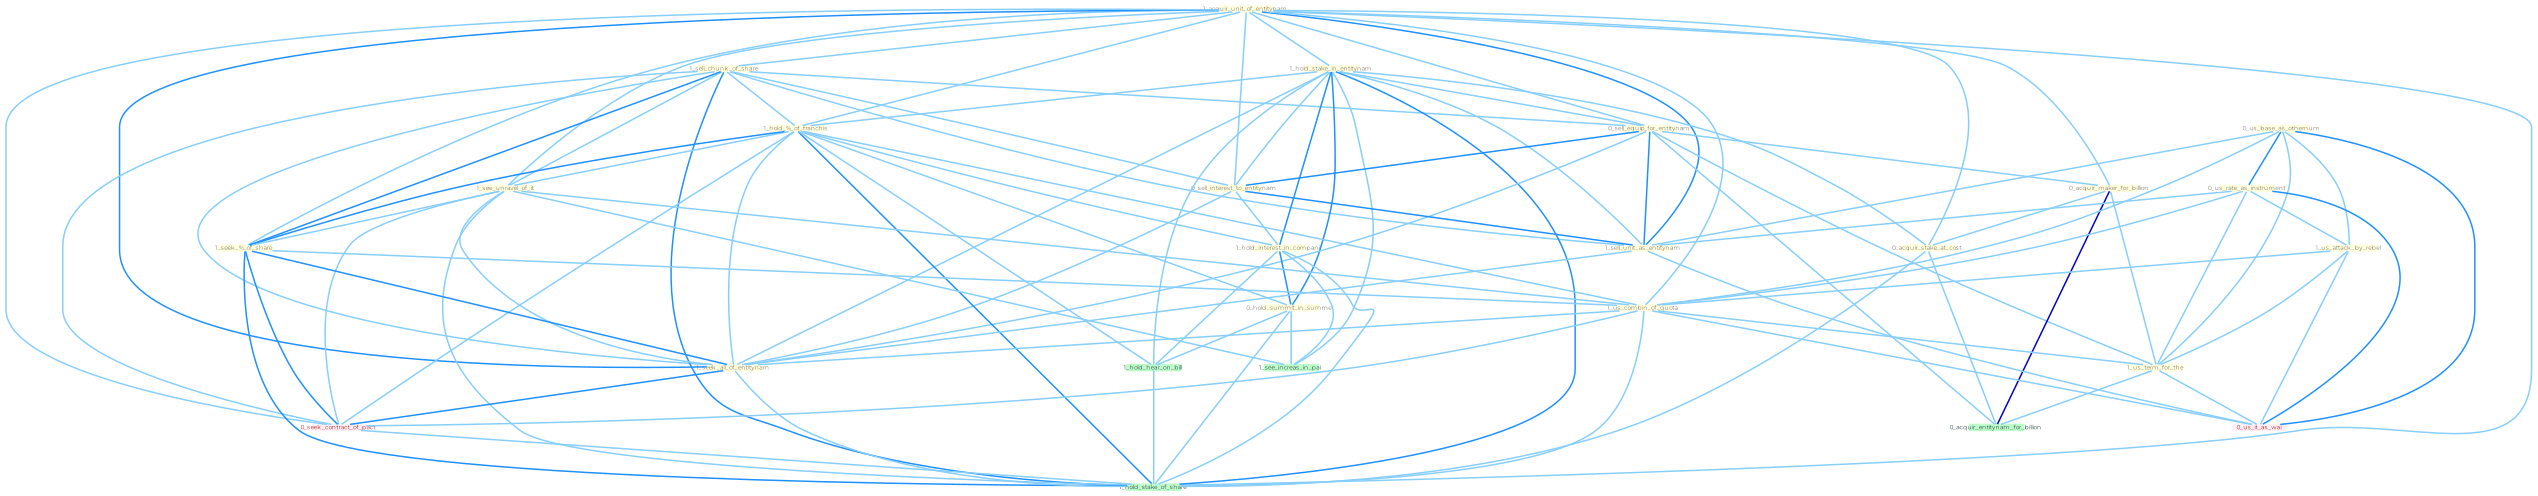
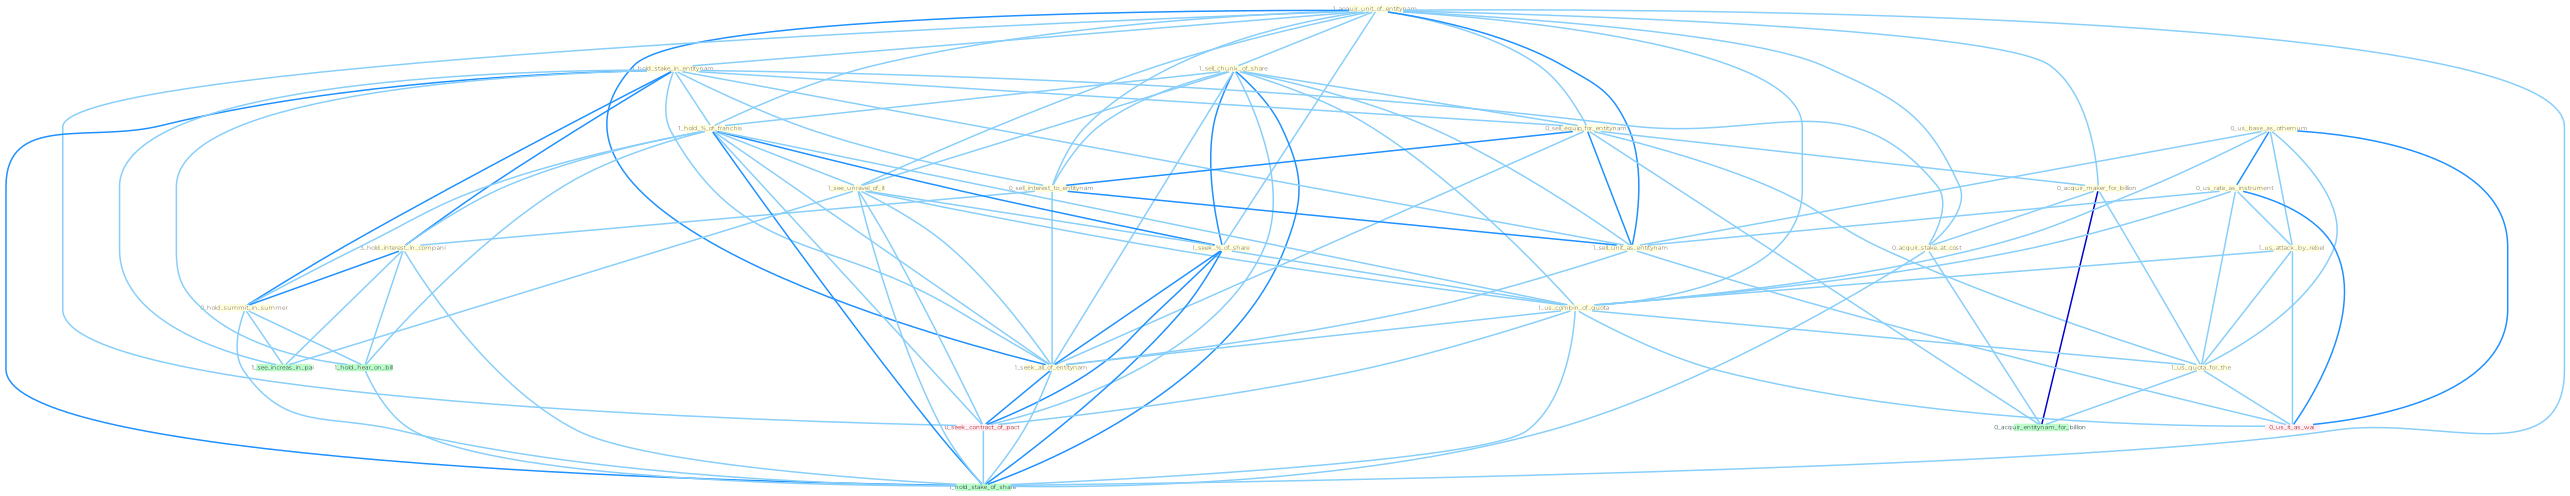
edge "1_sell_chunk_of_share" -- "1_us_combin_of_quota": added
node "1_hold_interest_in_compani": label "1_hold_interest_in_compani" -> "3_hold_interest_in_compani"
node "1_us_term_for_the": label "1_us_term_for_the" -> "1_us_quota_for_the"
